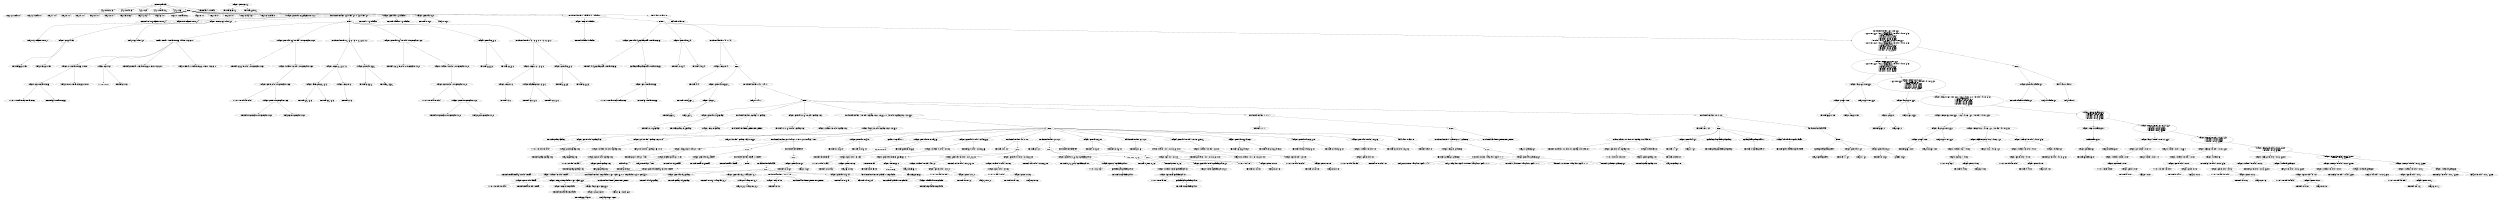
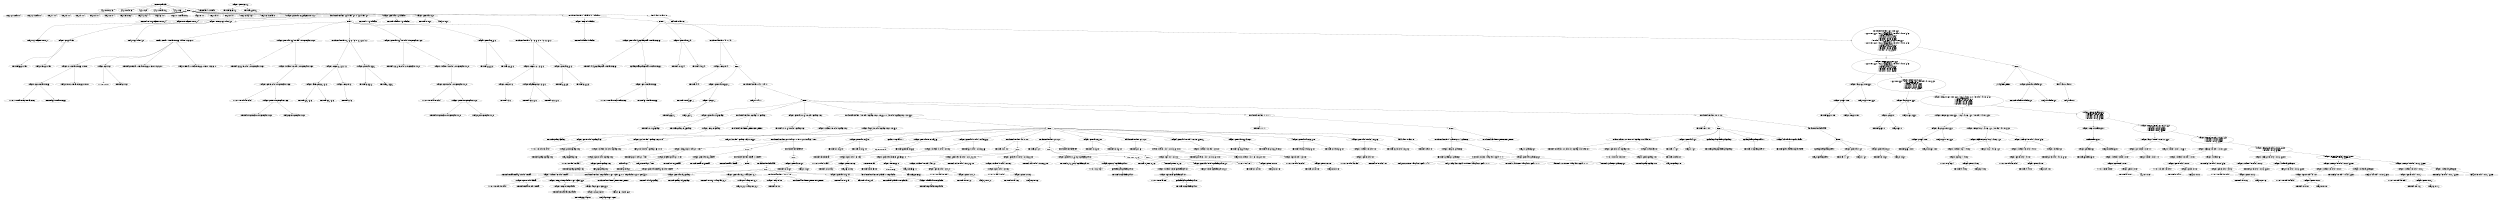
node "(JUMP_TARGET,LABEL_22)": added
node "(TARGET,1,v18 = 1)": label "(TARGET,1,v18 = 1)" -> "(LITERAL,1,v18 = 1)"
node "(LITERAL,37,v8 + 37)": label "(LITERAL,37,v8 + 37)" -> "(PARAM,37,v8 + 37)"
